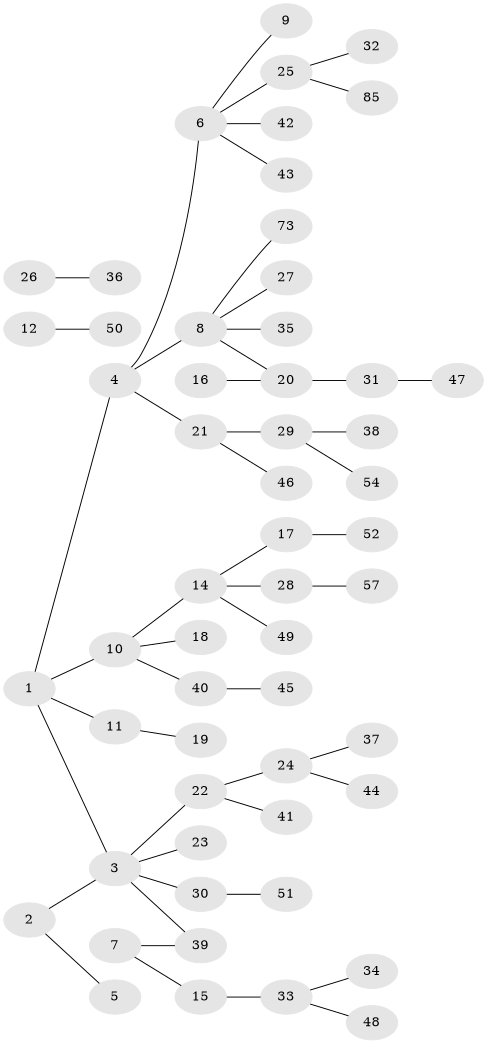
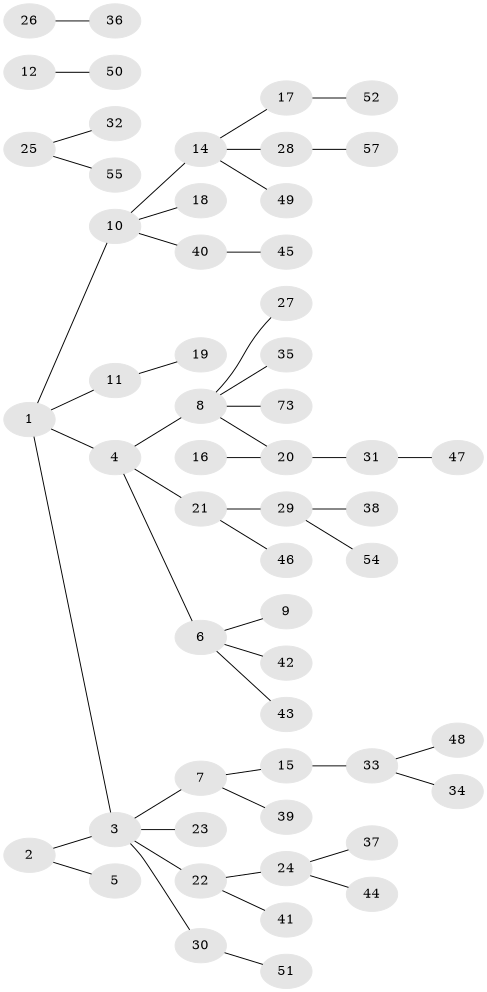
edge "25" -- "6": removed
node "85": label "85" -> "55"
edge "3" -- "39": now "3" -- "7"
